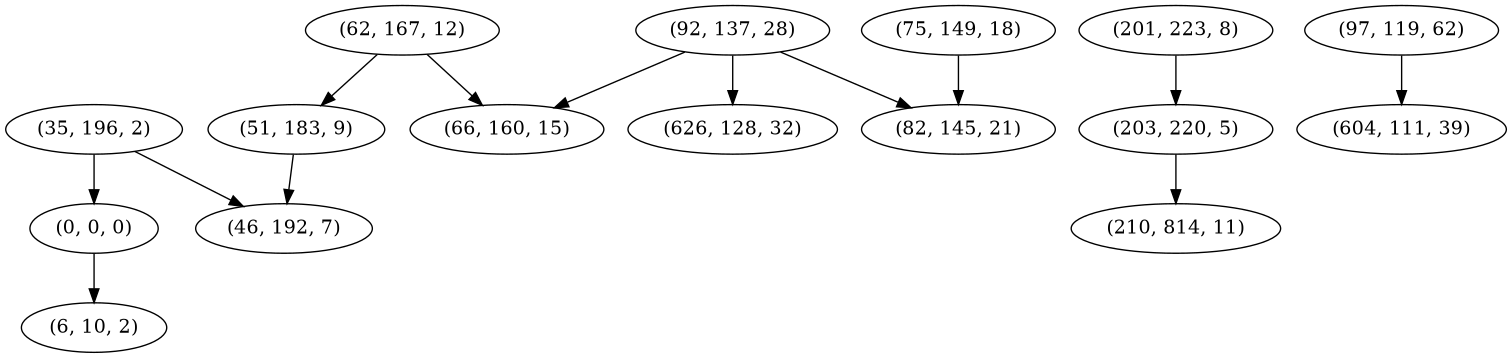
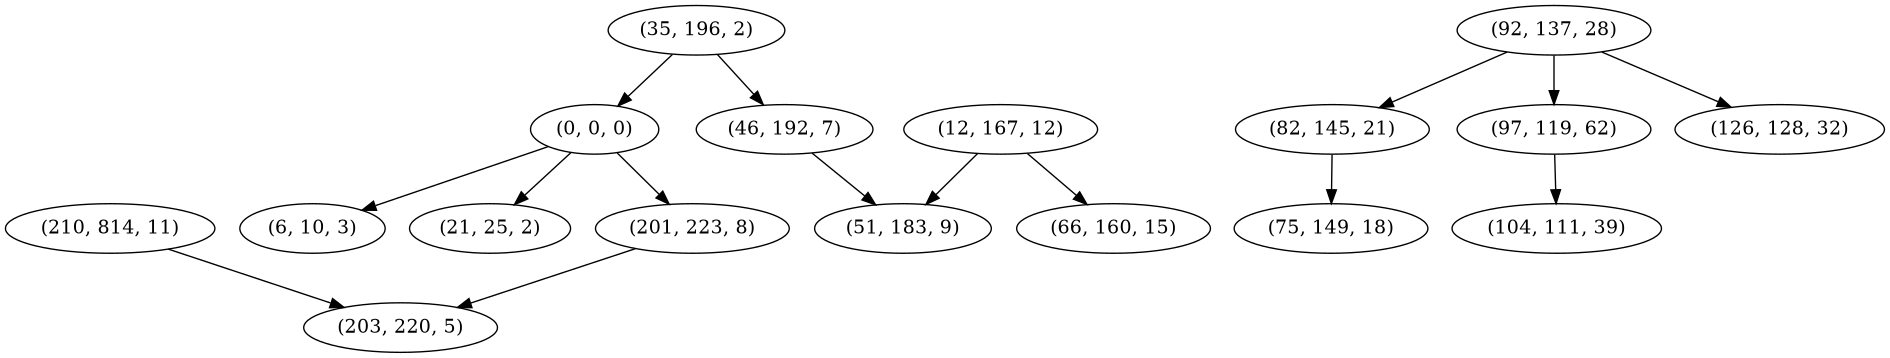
node "(62, 167, 12)": label "(62, 167, 12)" -> "(12, 167, 12)"
edge "(75, 149, 18)" -> "(82, 145, 21)": reversed
edge "(92, 137, 28)" -> "(66, 160, 15)": now "(92, 137, 28)" -> "(97, 119, 62)"
node "(626, 128, 32)": label "(626, 128, 32)" -> "(126, 128, 32)"
node "(604, 111, 39)": label "(604, 111, 39)" -> "(104, 111, 39)"
edge "(51, 183, 9)" -> "(46, 192, 7)": reversed
edge "(203, 220, 5)" -> "(210, 814, 11)": reversed
edge "(0, 0, 0)" -> "(201, 223, 8)": added
node "(21, 25, 2)": added
node "(6, 10, 2)": label "(6, 10, 2)" -> "(6, 10, 3)"
